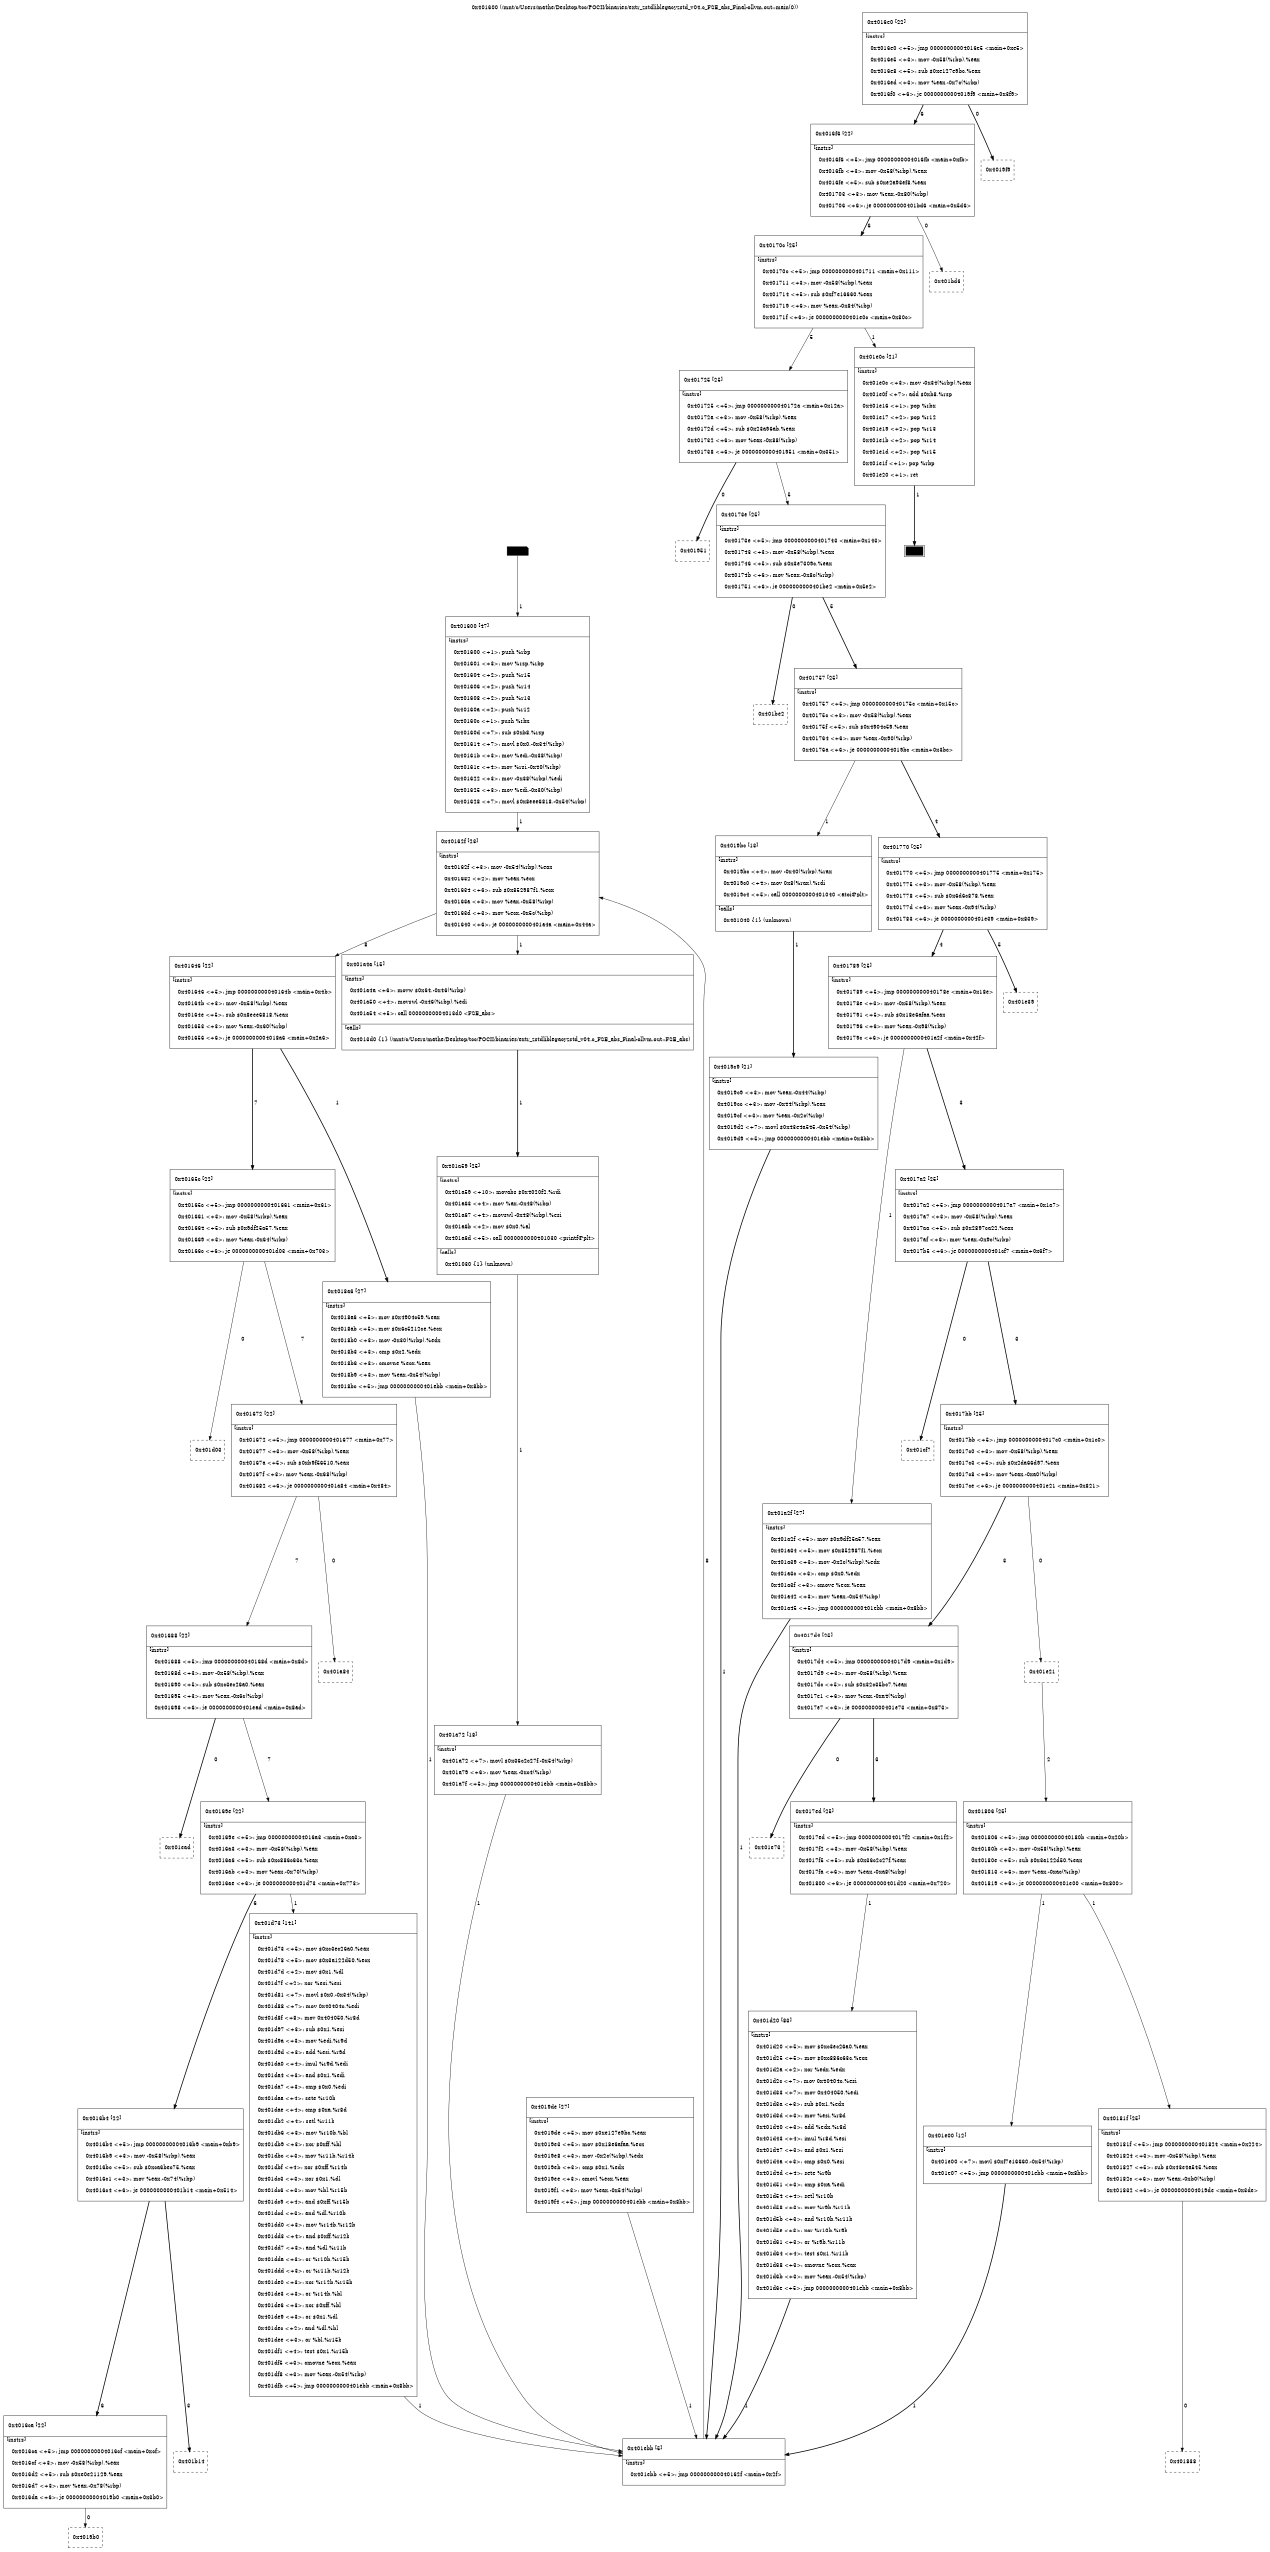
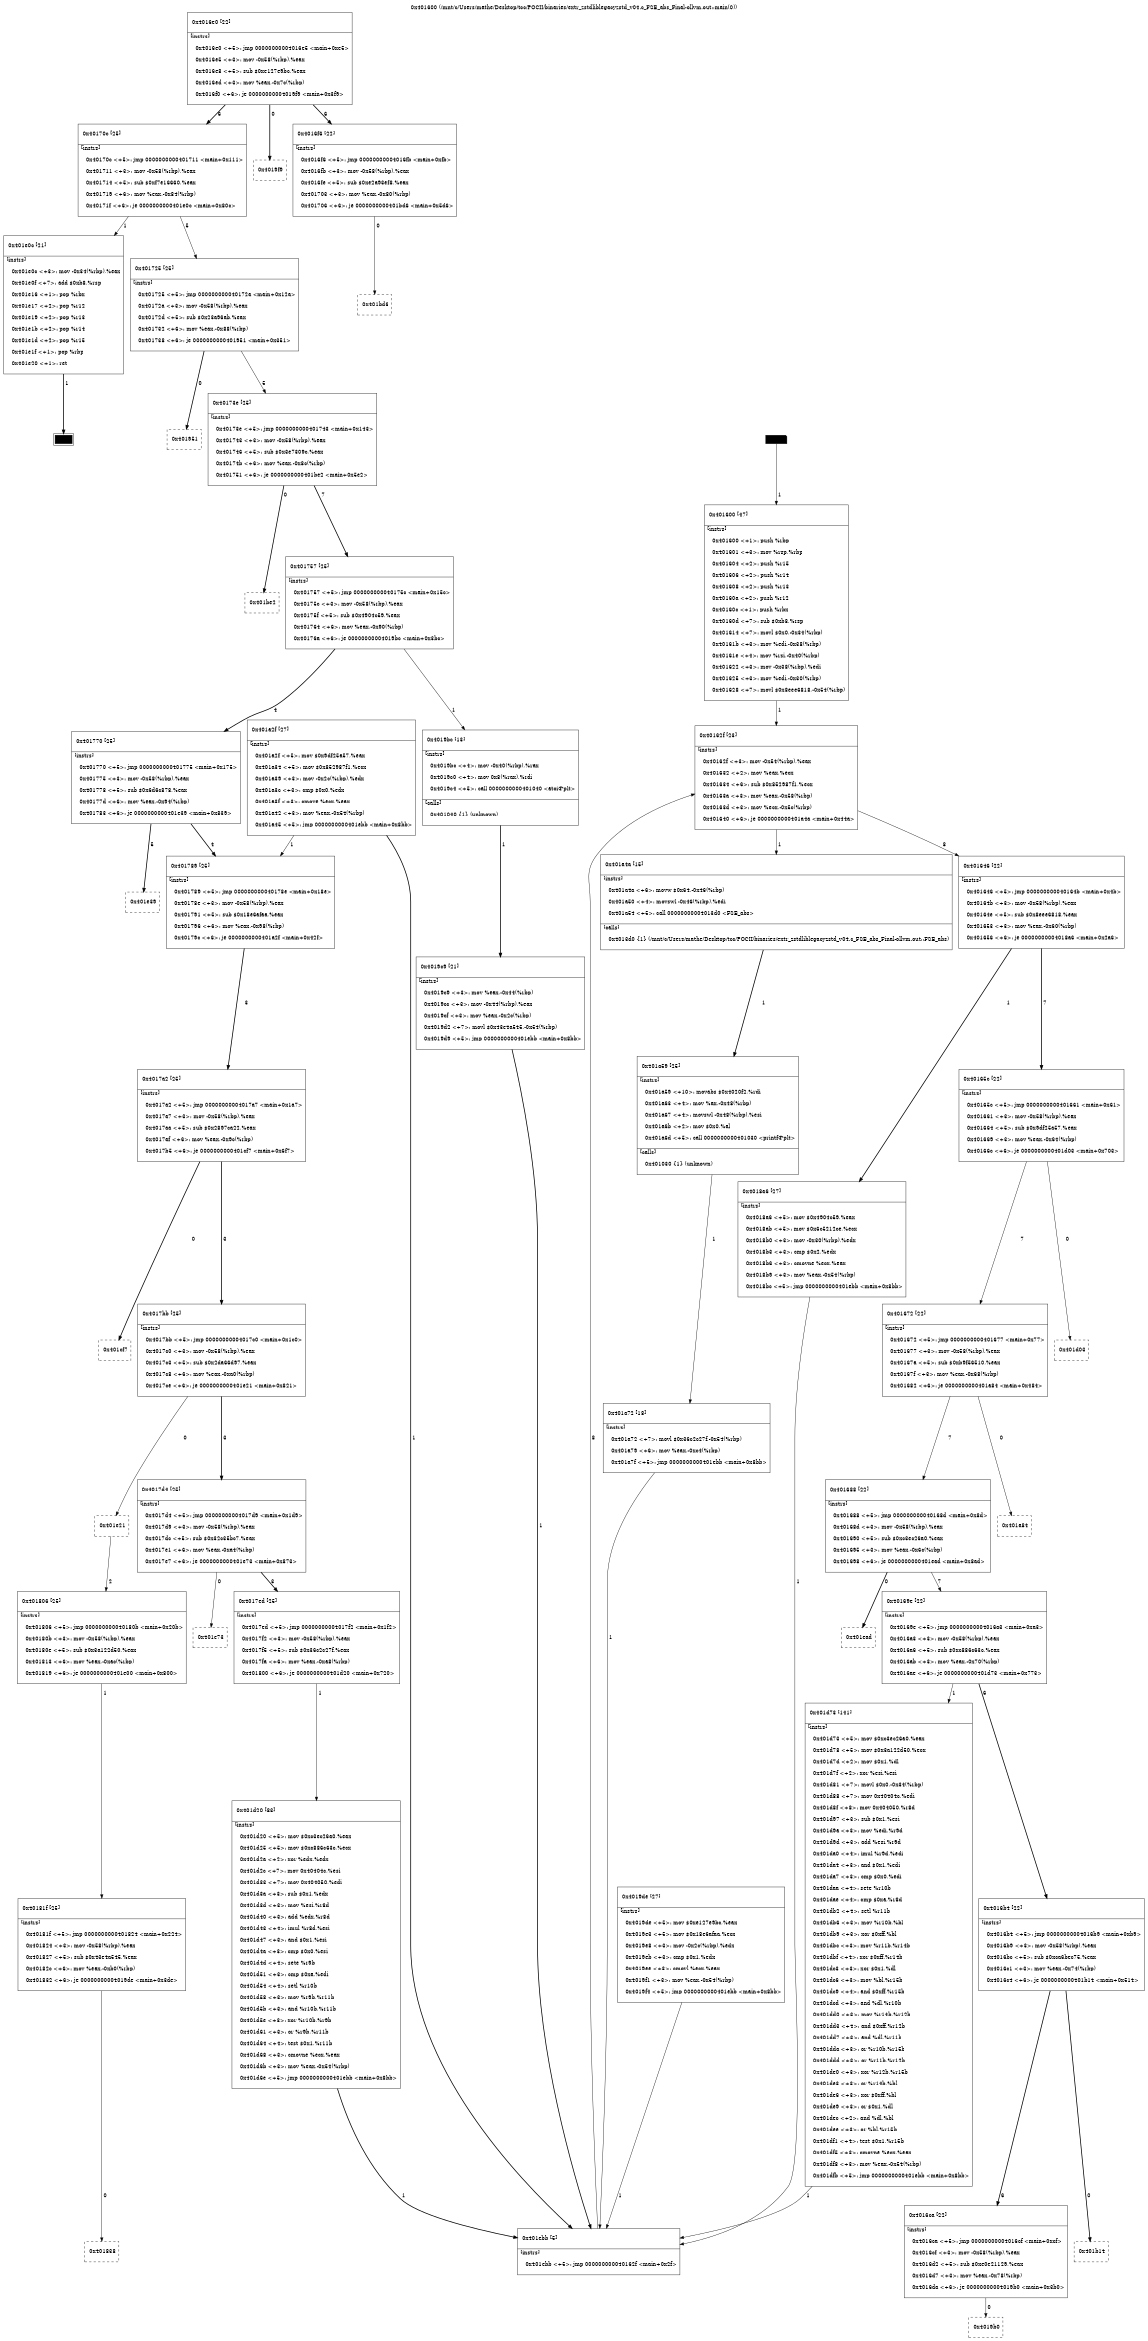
edge "0x4016f6 [22]" -> "0x40170c [25]": now "0x4016e0 [22]" -> "0x40170c [25]"
edge "0x40173e [25]" -> "0x401757 [25]": label " 5" -> " 7"
edge "0x401789 [25]" -> "0x401a2f [27]": reversed
edge "0x4017d4 [25]" -> "0x401e73": style bold -> solid
node "0x401e00 [12]": removed
edge "0x4016b4 [22]" -> "0x401b14": label " 3" -> " 0"
